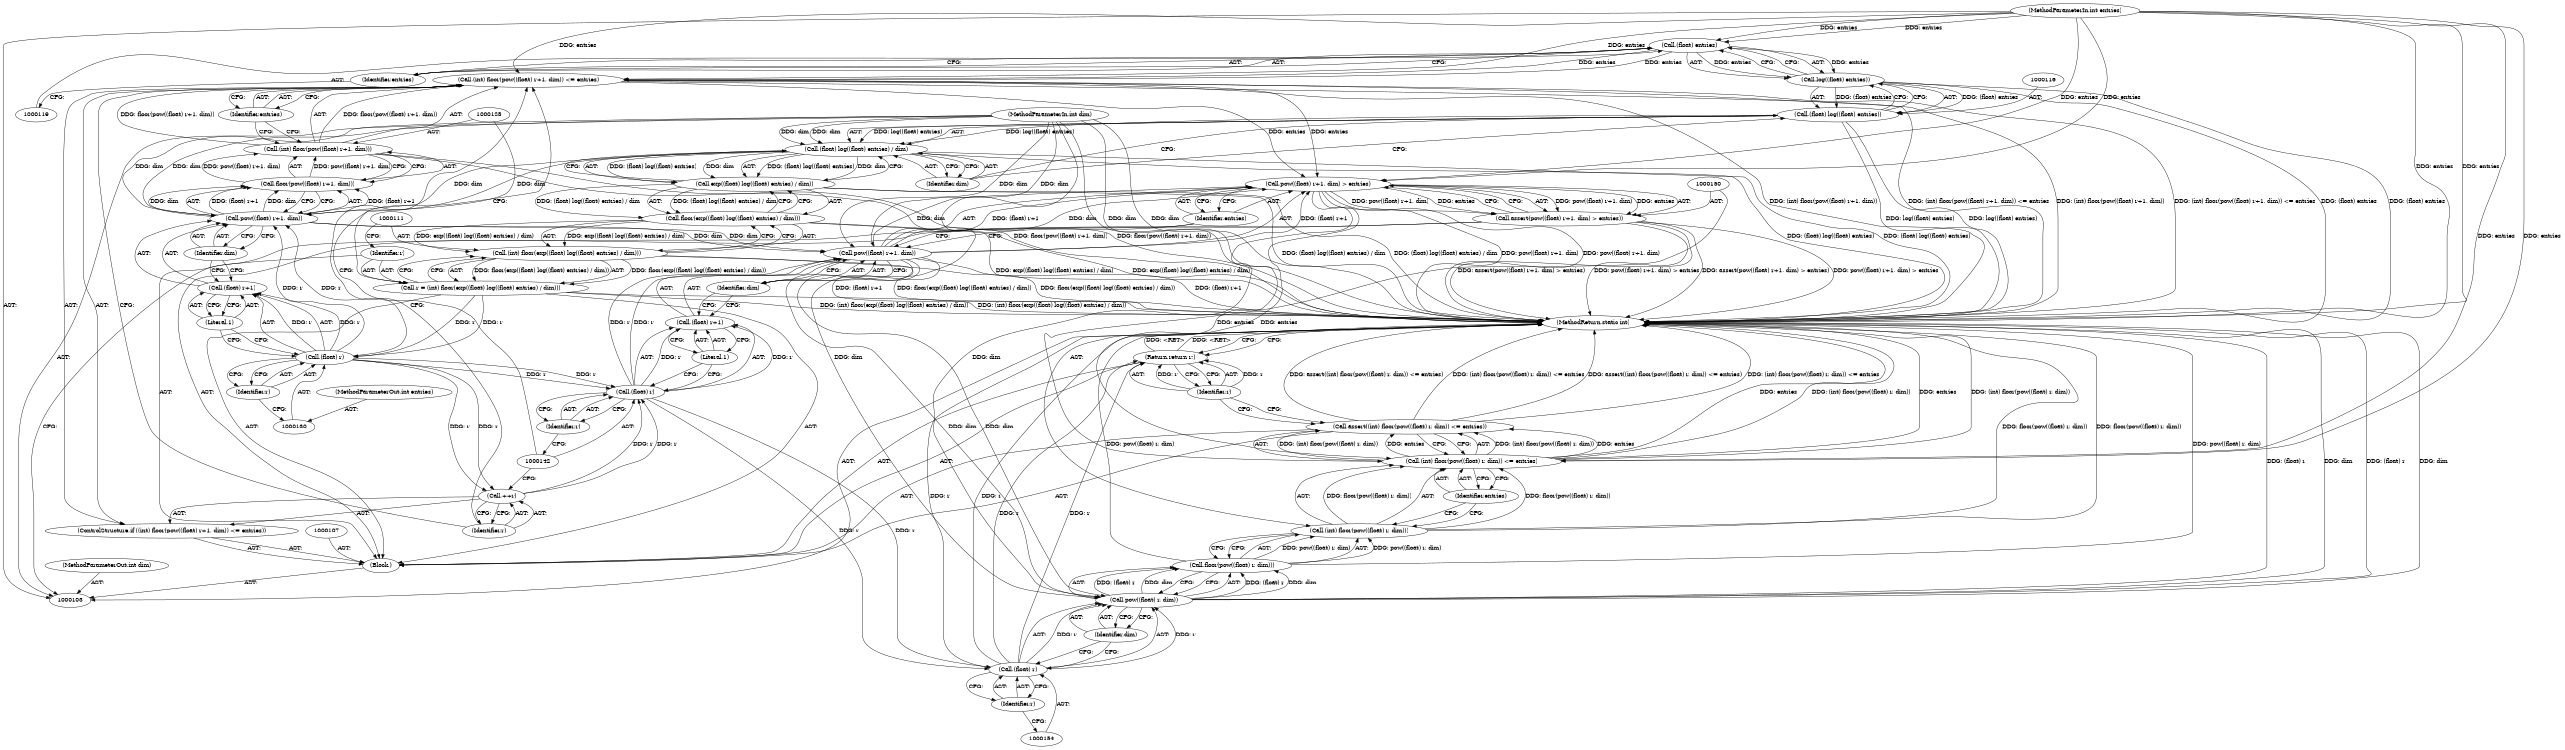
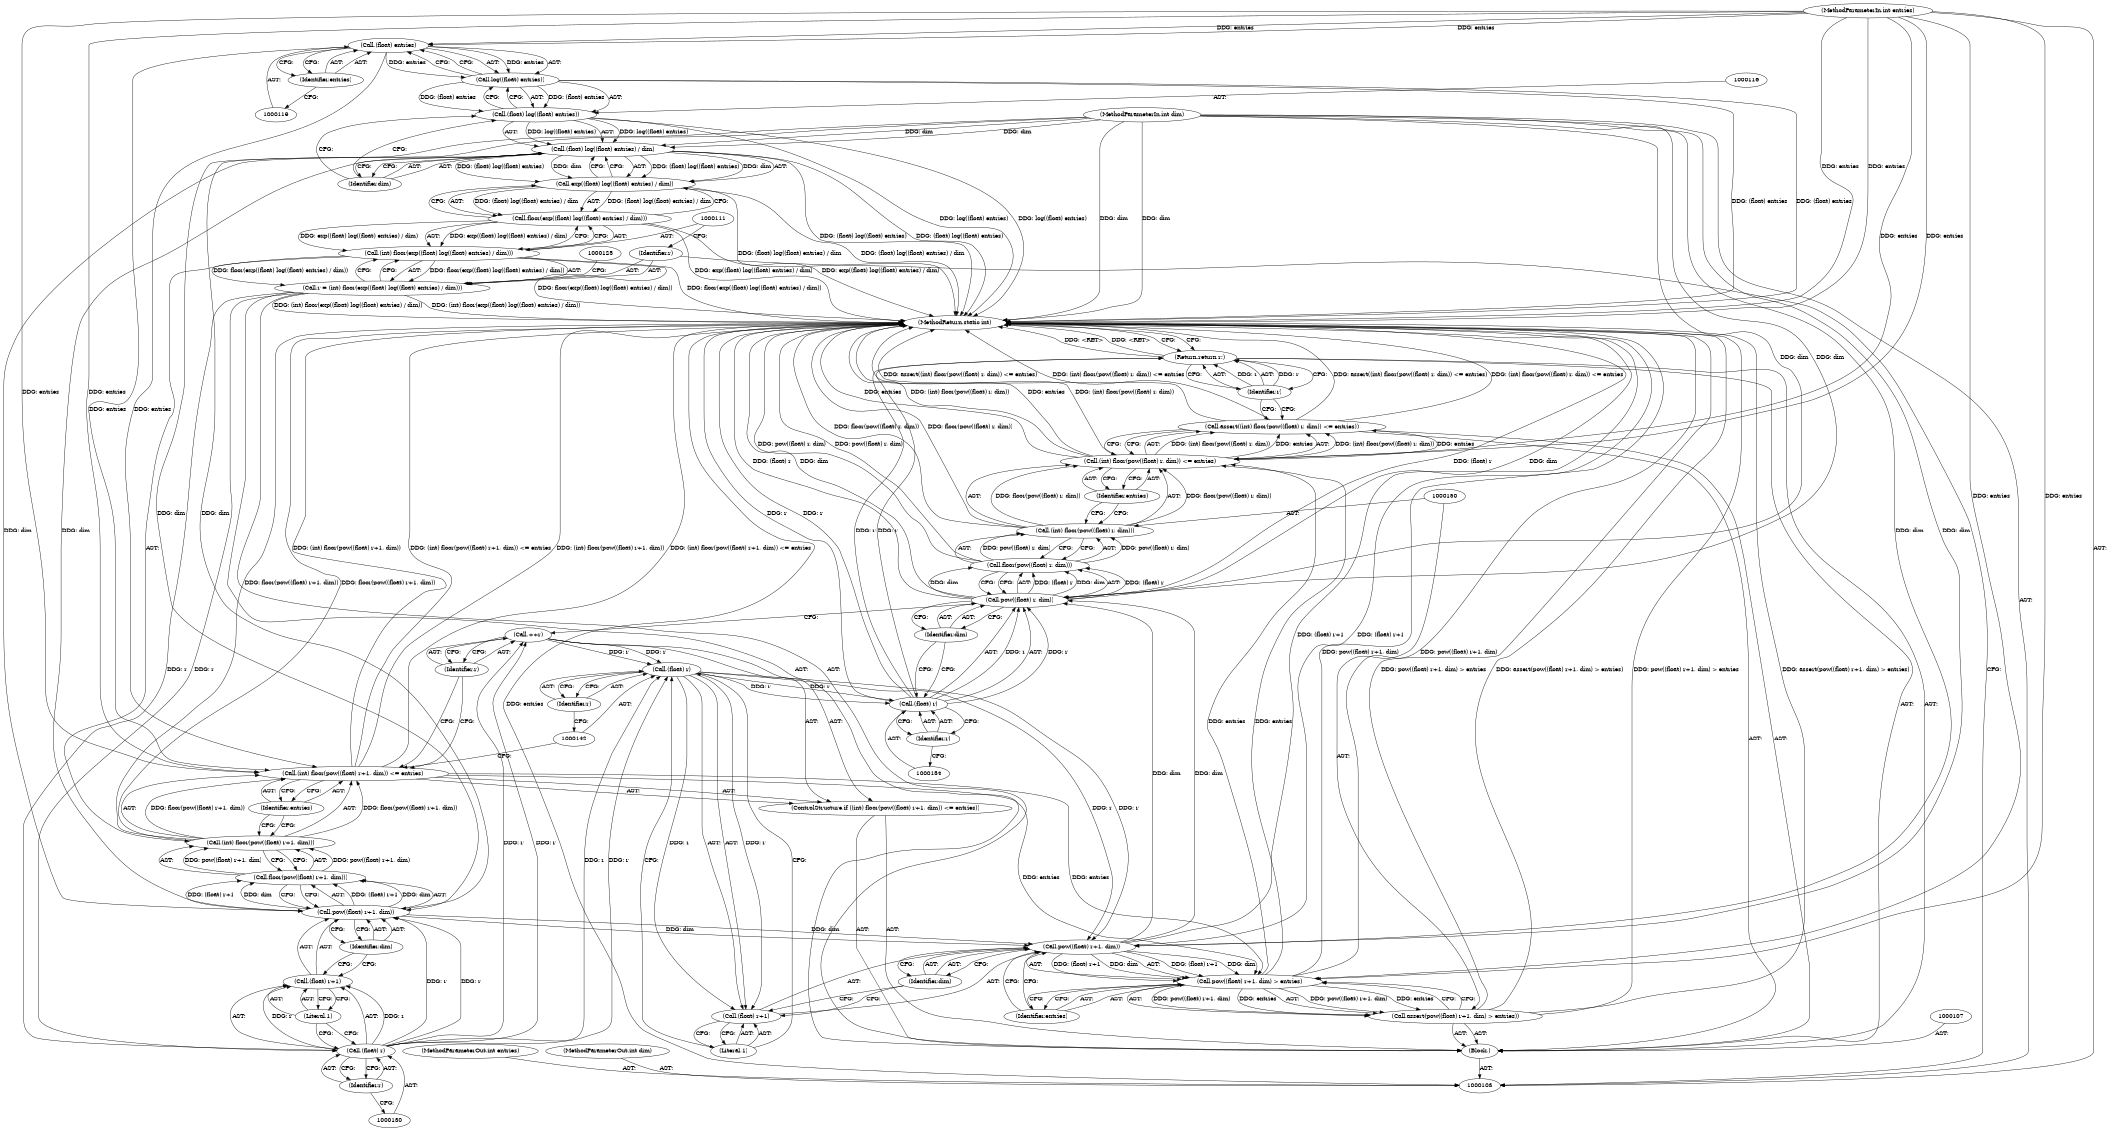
edge "1000125" -> "(Call,(int) floor(pow((float) r+1, dim)))": now "(Call,(int) floor(exp((float) log((float) entries) / dim)))" -> "(Call,(int) floor(pow((float) r+1, dim)))"
edge "(MethodParameterOut,int entries)" -> "1000130": now "(MethodParameterOut,int entries)" -> "1000103"
edge "(MethodReturn,static int)" -> "1000103": label "AST: " -> "DDG: entries"
edge "1000142" -> "(Call,++r)": now "(Call,pow((float) r, dim))" -> "(Call,++r)"
